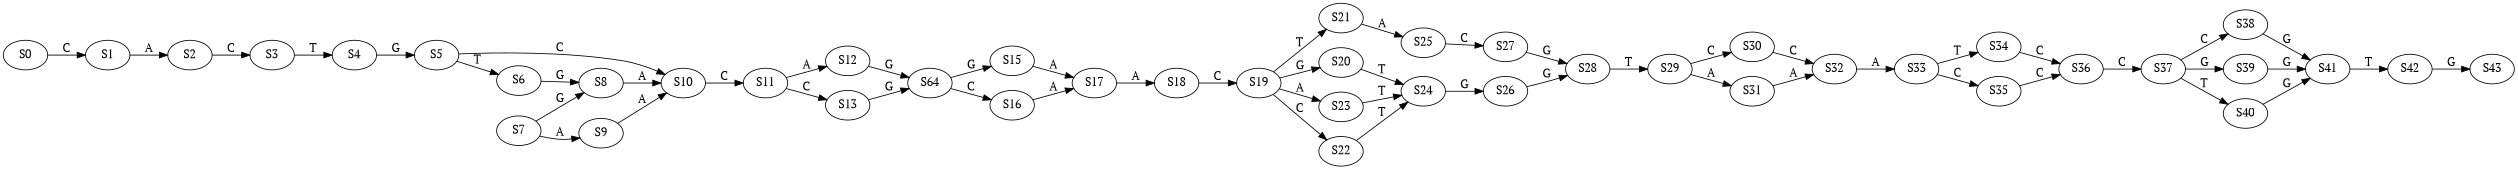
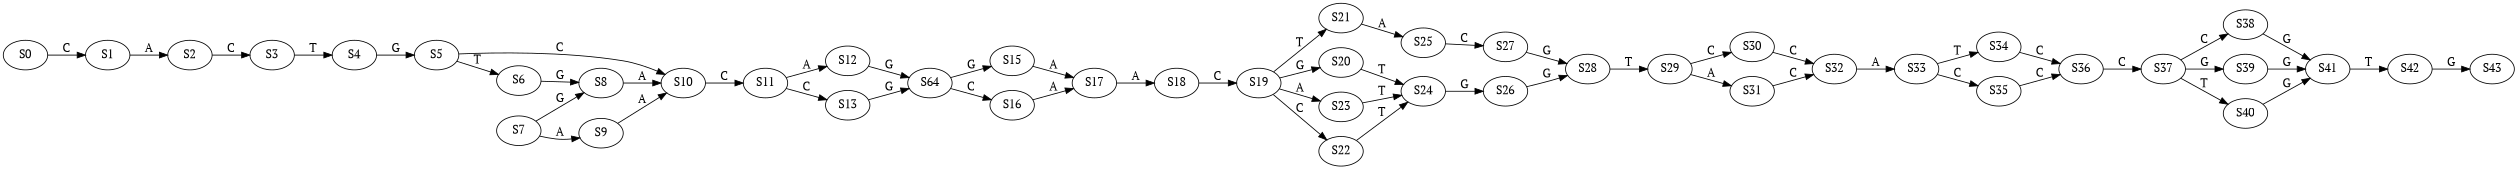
edge "S31" -> "S32": label "A" -> "C"
